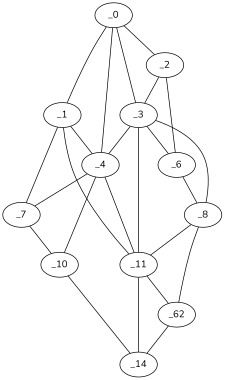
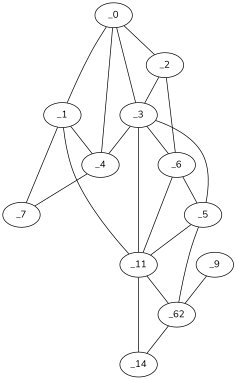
edge "_4" -- "_11": now "_6" -- "_11"
node "_8": label "_8" -> "_5"
node "_10": removed
node "_9": added
